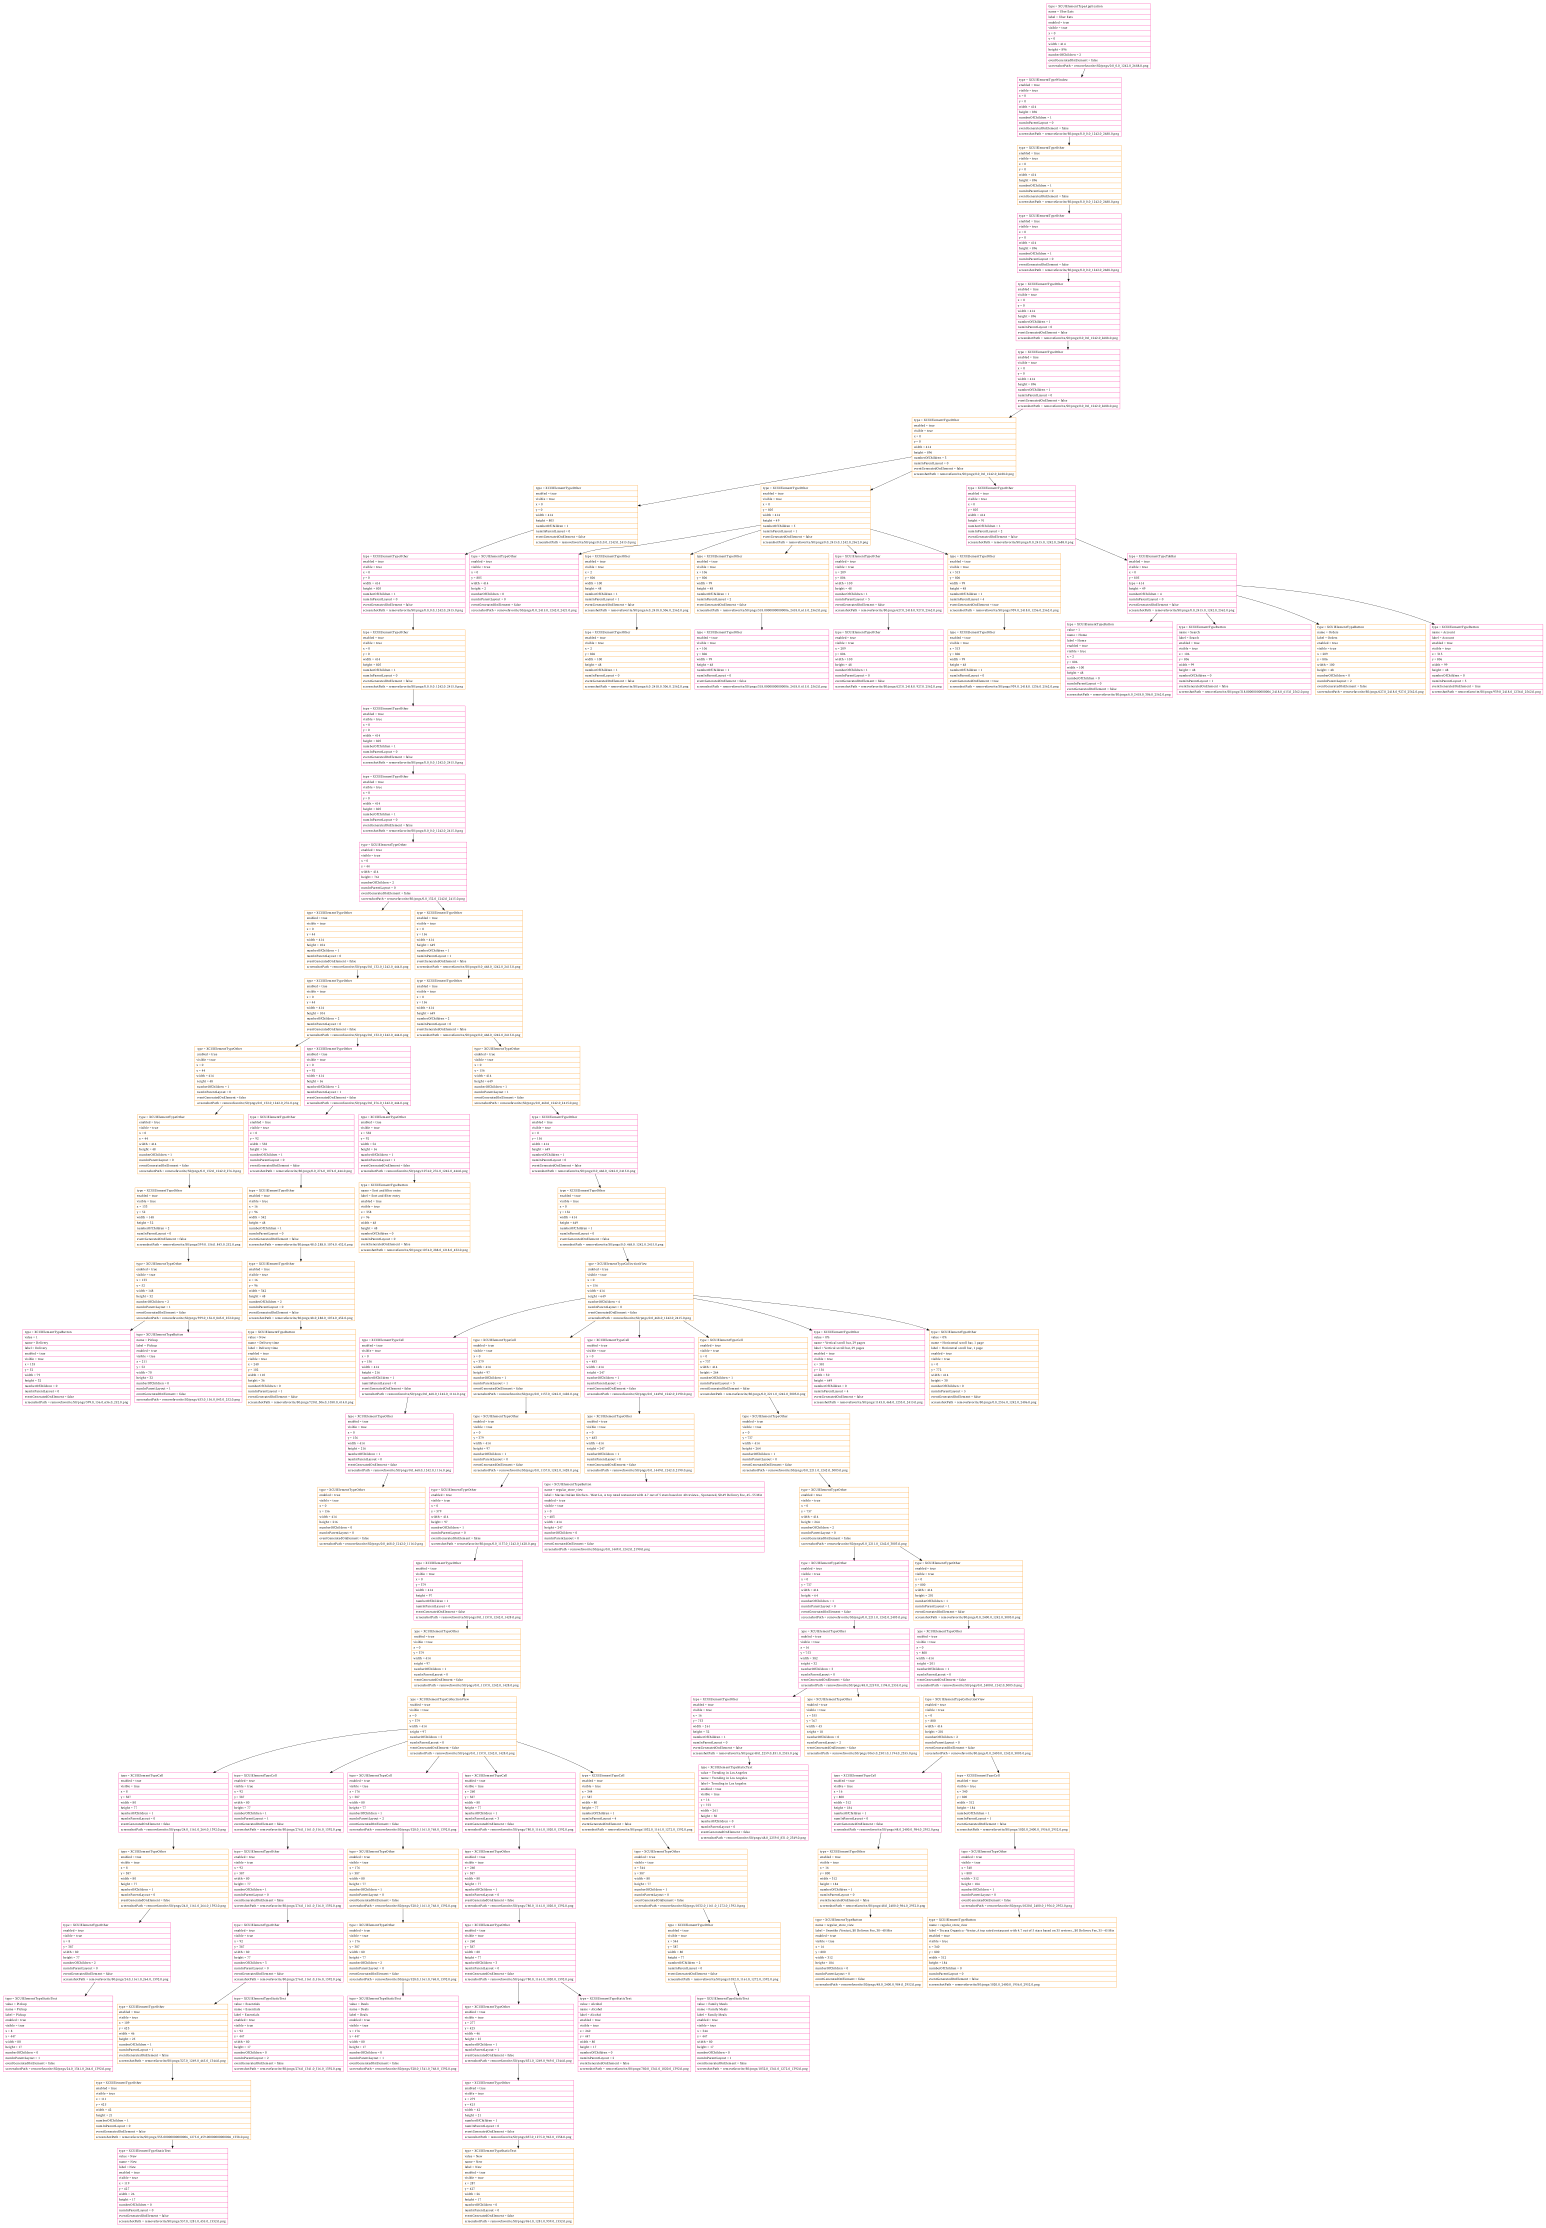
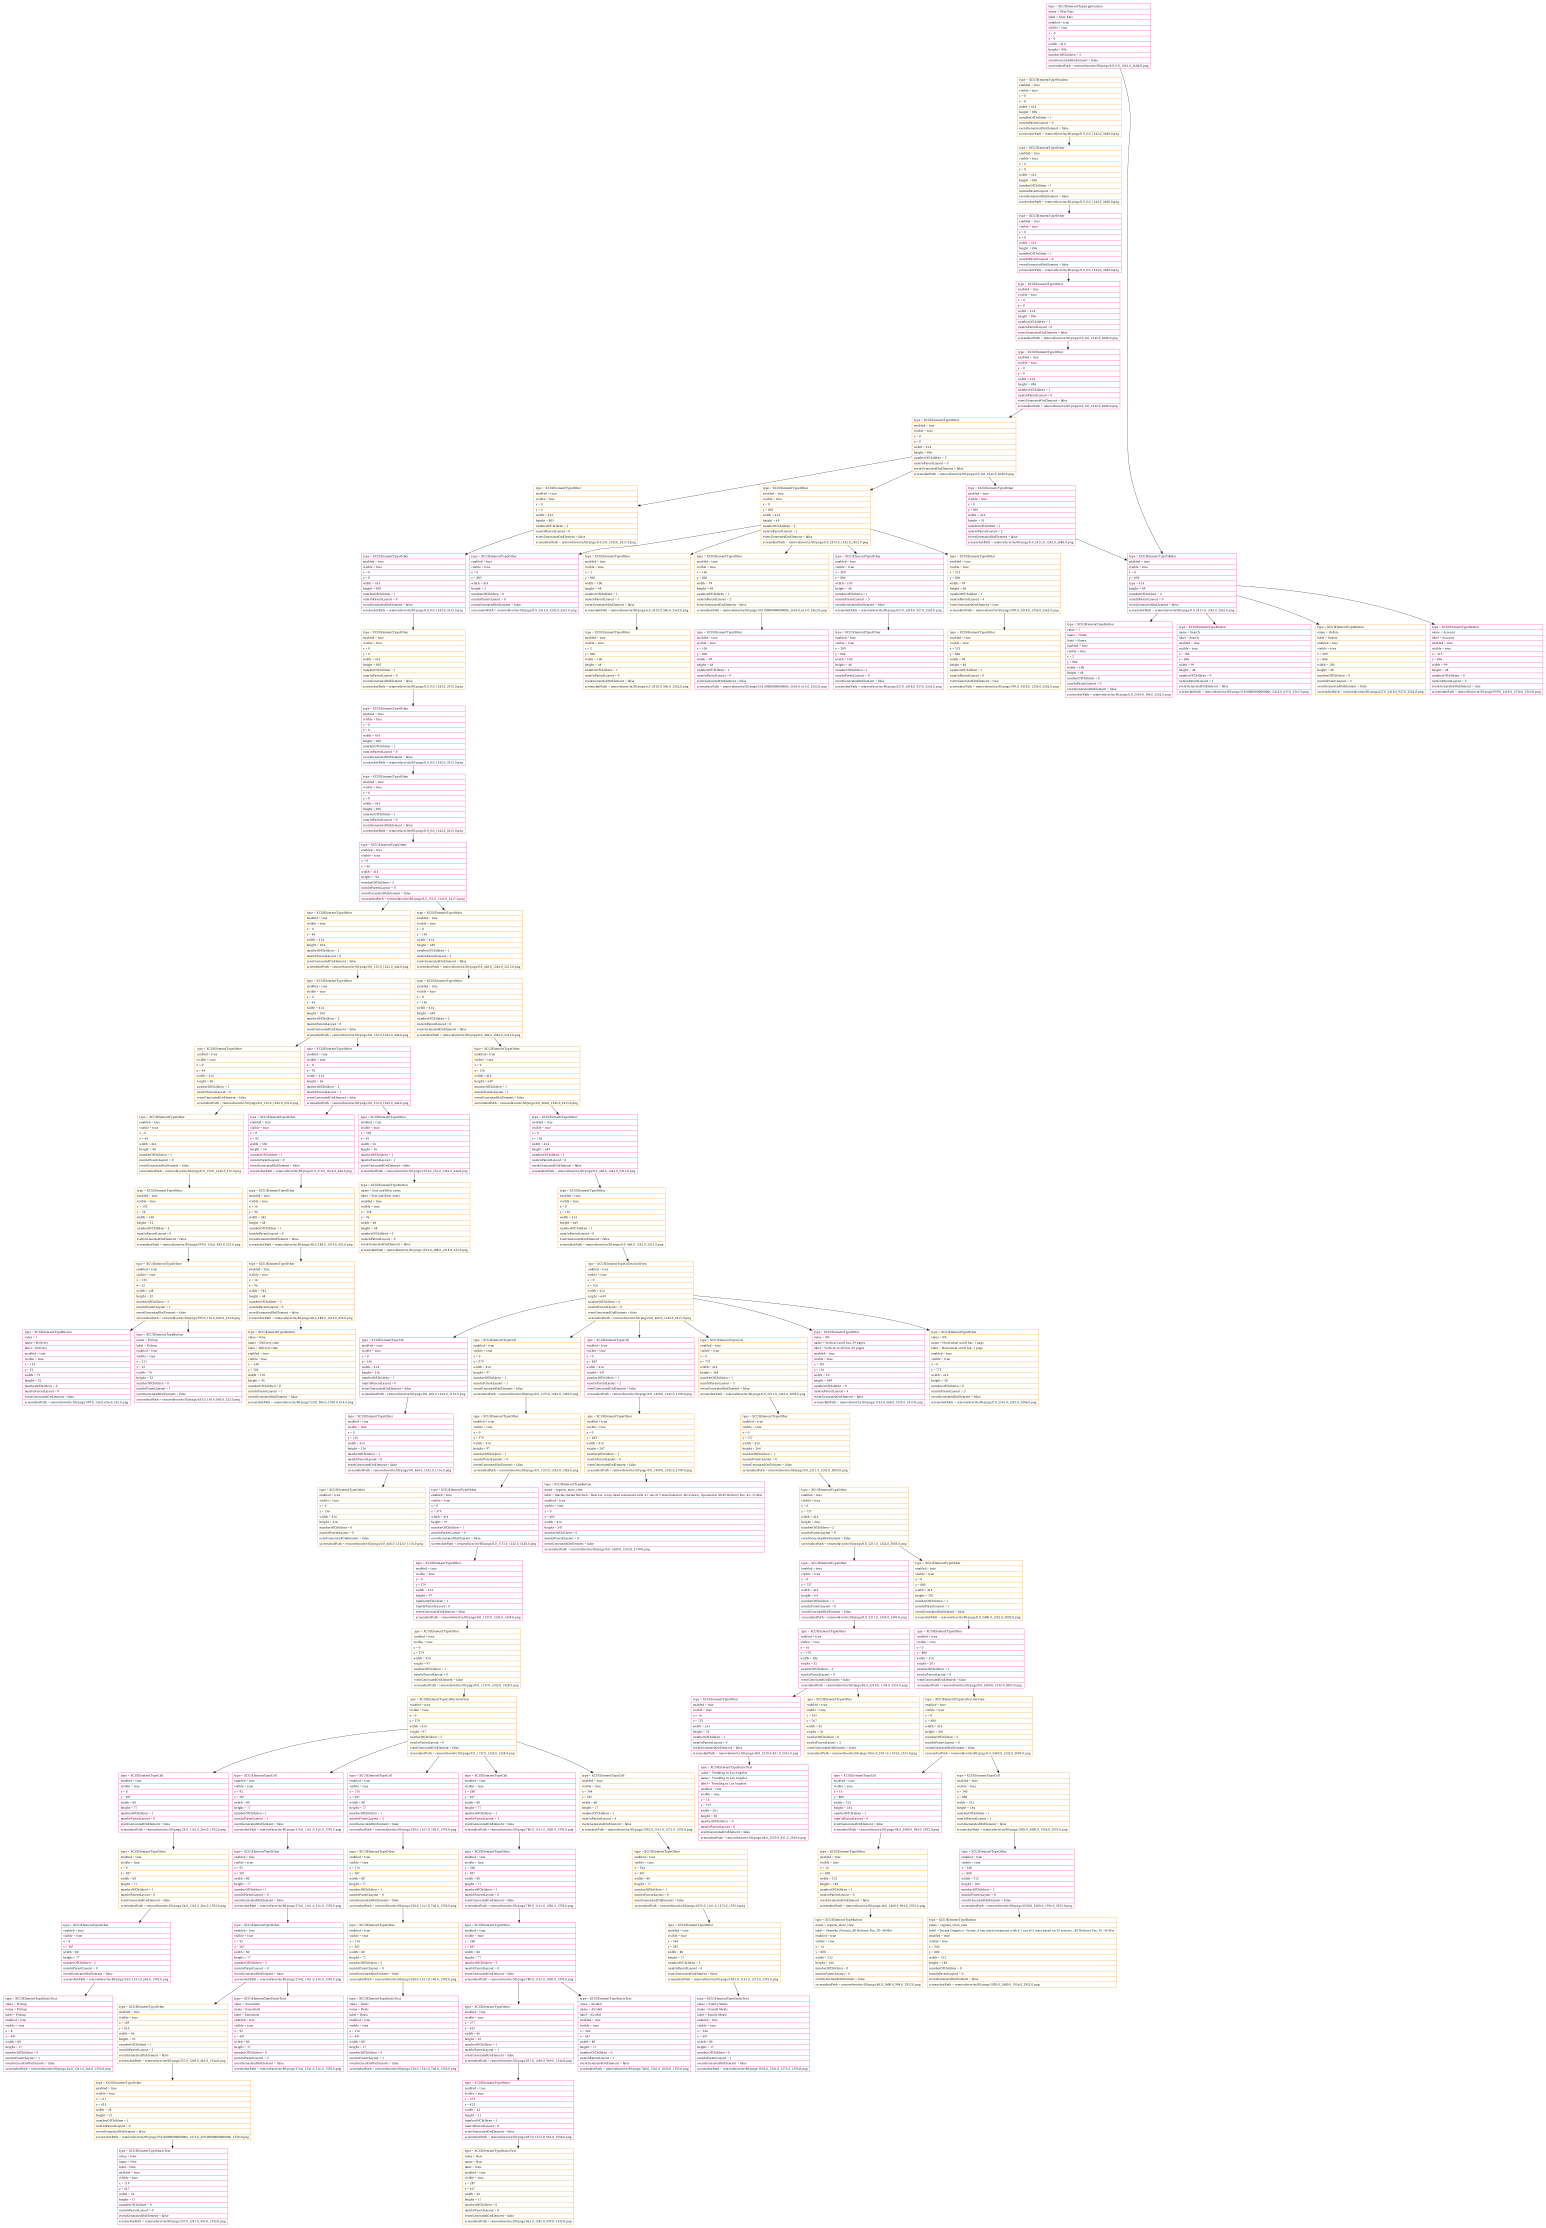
edge "type = XCUIElementTypeApplication" -> "type = XCUIElementTypeWindow": now "type = XCUIElementTypeApplication" -> "type = XCUIElementTypeTabBar"
node "type = XCUIElementTypeWindow": color deeppink -> darkorange
